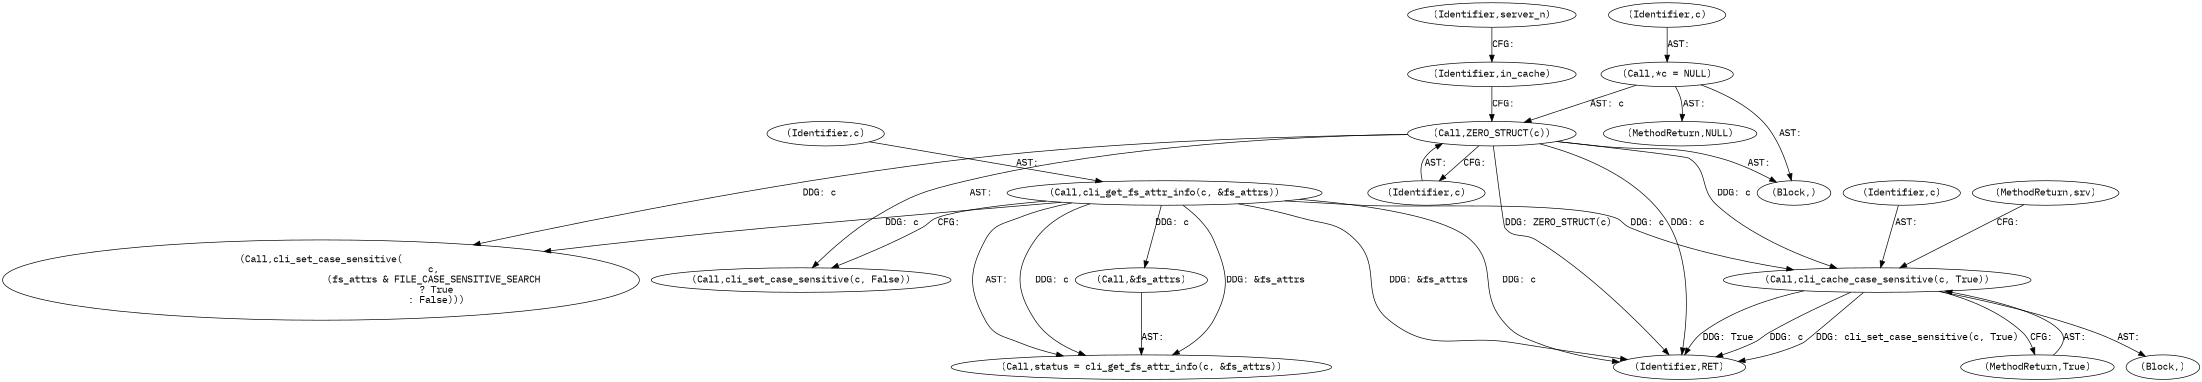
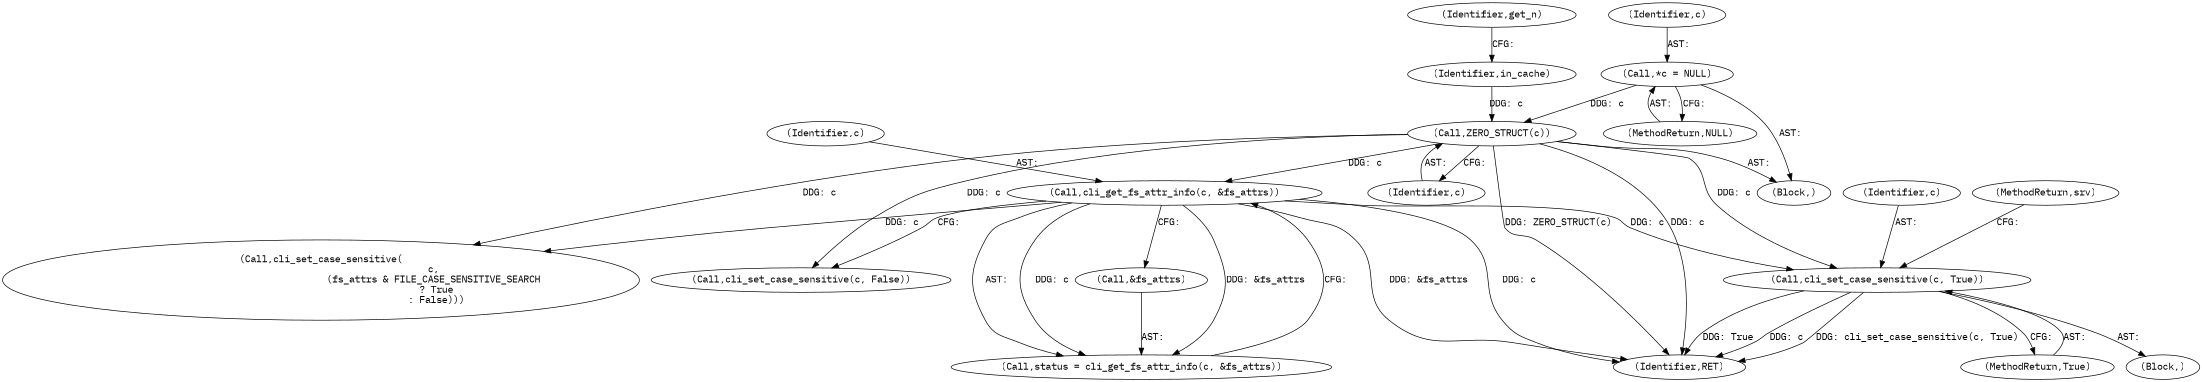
node "(Identifier,server_n)": label "(Identifier,server_n)" -> "(Identifier,get_n)"
edge "(Identifier,in_cache)" -> "(Call,ZERO_STRUCT(c))": label "CFG: " -> "DDG: c"
edge "(Call,*c = NULL)" -> "(Call,ZERO_STRUCT(c))": label "AST: c" -> "DDG: c"
edge "(Call,*c = NULL)" -> "(MethodReturn,NULL)": label "AST: " -> "CFG: "
edge "(MethodReturn,NULL)" -> "(Call,*c = NULL)": added, label "AST:"
edge "(Call,ZERO_STRUCT(c))" -> "(Call,cli_get_fs_attr_info(c, &fs_attrs))": added, label "DDG: c"
edge "(Call,ZERO_STRUCT(c))" -> "(Call,cli_set_case_sensitive(c, False))": label "AST: " -> "DDG: c"
edge "(Call,cli_get_fs_attr_info(c, &fs_attrs))" -> "(Call,&fs_attrs)": label "DDG: c" -> "CFG: "
node "(Call,cli_cache_case_sensitive(c, True))": label "(Call,cli_cache_case_sensitive(c, True))" -> "(Call,cli_set_case_sensitive(c, True))"
edge "(Call,status = cli_get_fs_attr_info(c, &fs_attrs))" -> "(Call,cli_get_fs_attr_info(c, &fs_attrs))": added, label "CFG:"
